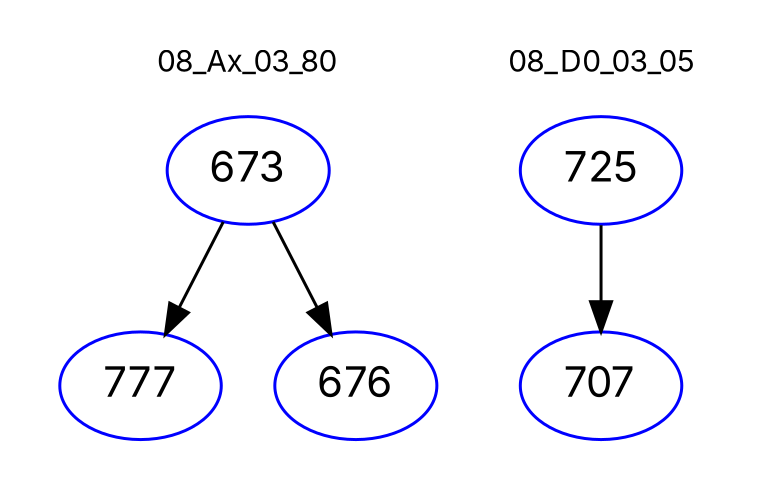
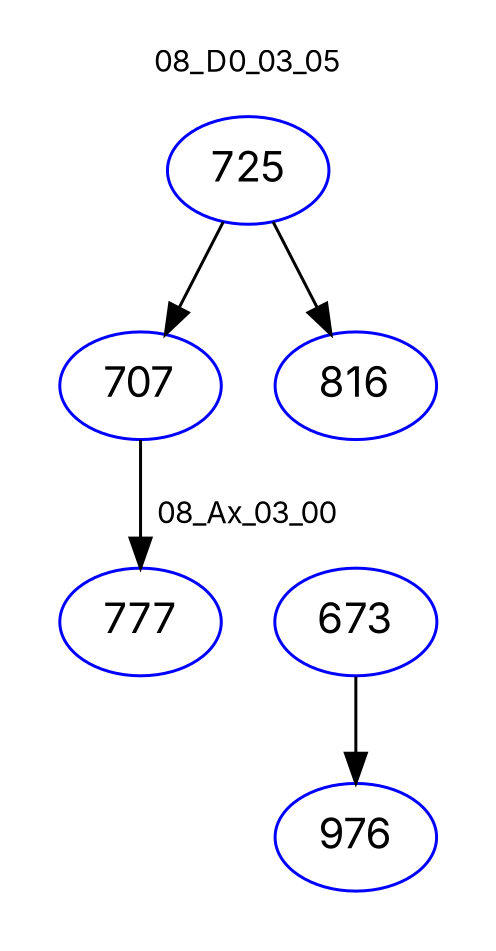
cluster "08_Ax_03_80": label "08_Ax_03_80" -> "08_Ax_03_00"
edge "673" -> "777": now "707" -> "777"
node "816": added
node "676": label "676" -> "976"
